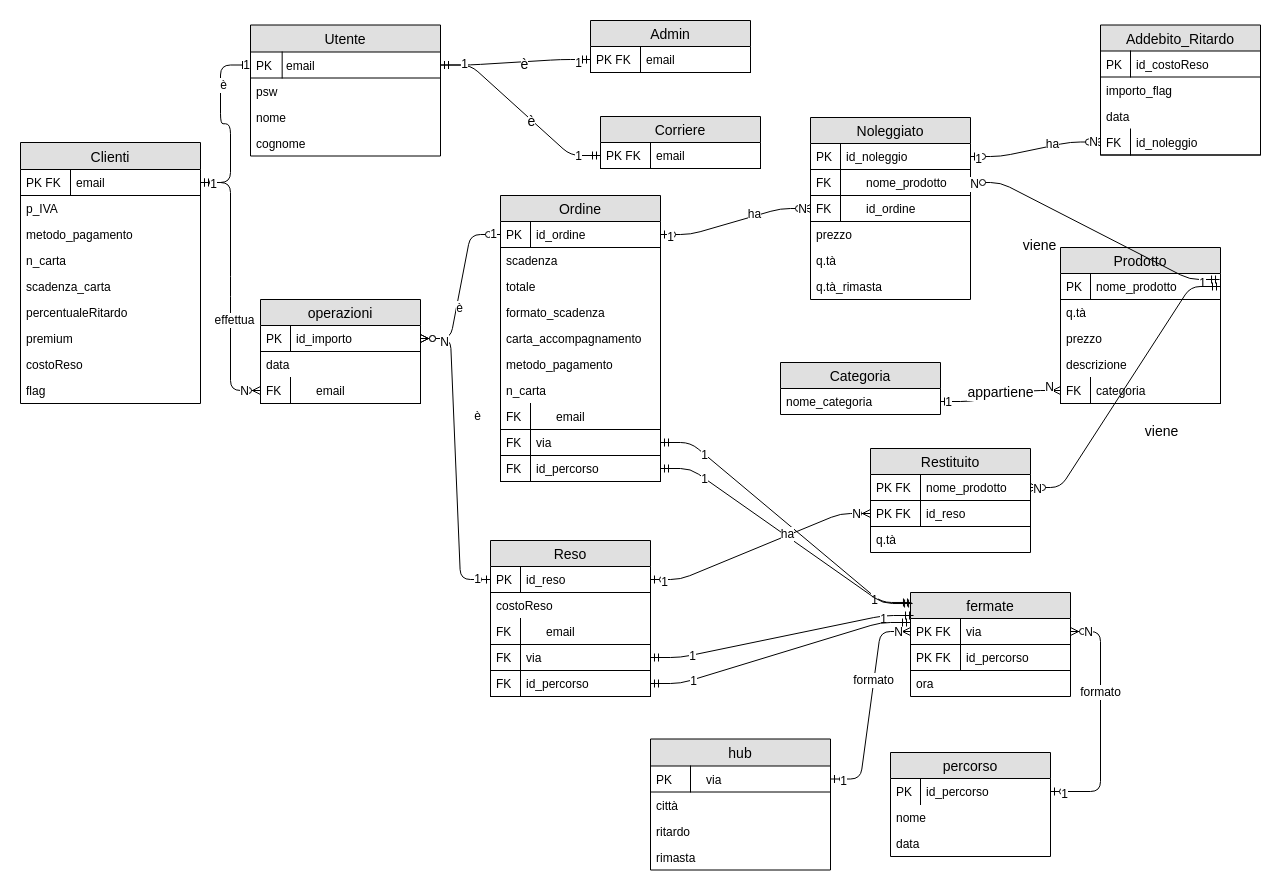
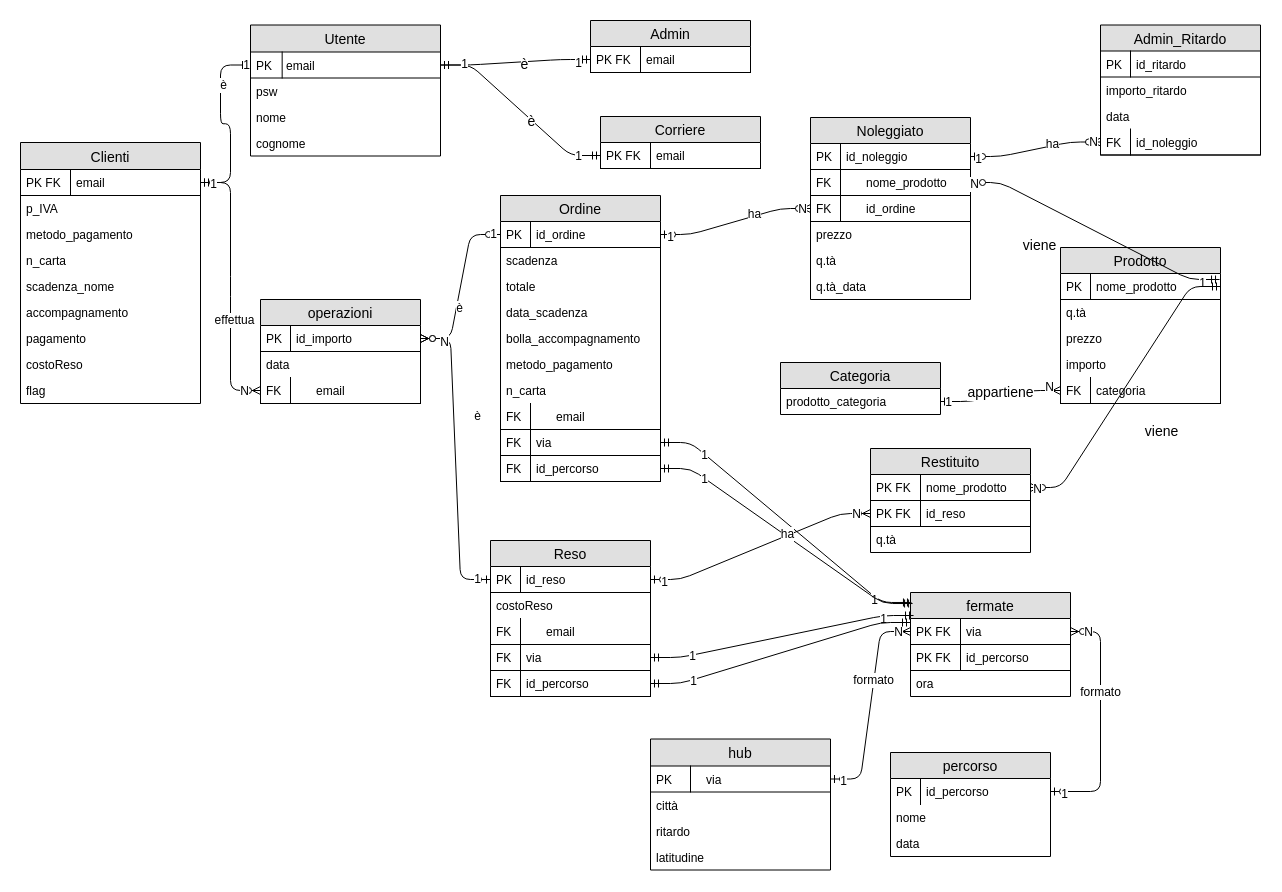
node "Addebito_Ritardo": label "Addebito_Ritardo" -> "Admin_Ritardo"
node "id_costoReso": label "id_costoReso" -> "id_ritardo"
node "importo_flag": label "importo_flag" -> "importo_ritardo"
node "scadenza_carta": label "scadenza_carta" -> "scadenza_nome"
node "q.tà_rimasta": label "q.tà_rimasta" -> "q.tà_data"
node "percentualeRitardo": label "percentualeRitardo" -> "accompagnamento"
node "formato_scadenza": label "formato_scadenza" -> "data_scadenza"
node "premium": label "premium" -> "pagamento"
node "carta_accompagnamento": label "carta_accompagnamento" -> "bolla_accompagnamento"
node "descrizione": label "descrizione" -> "importo"
node "nome_categoria": label "nome_categoria" -> "prodotto_categoria"
node "rimasta": label "rimasta" -> "latitudine"
